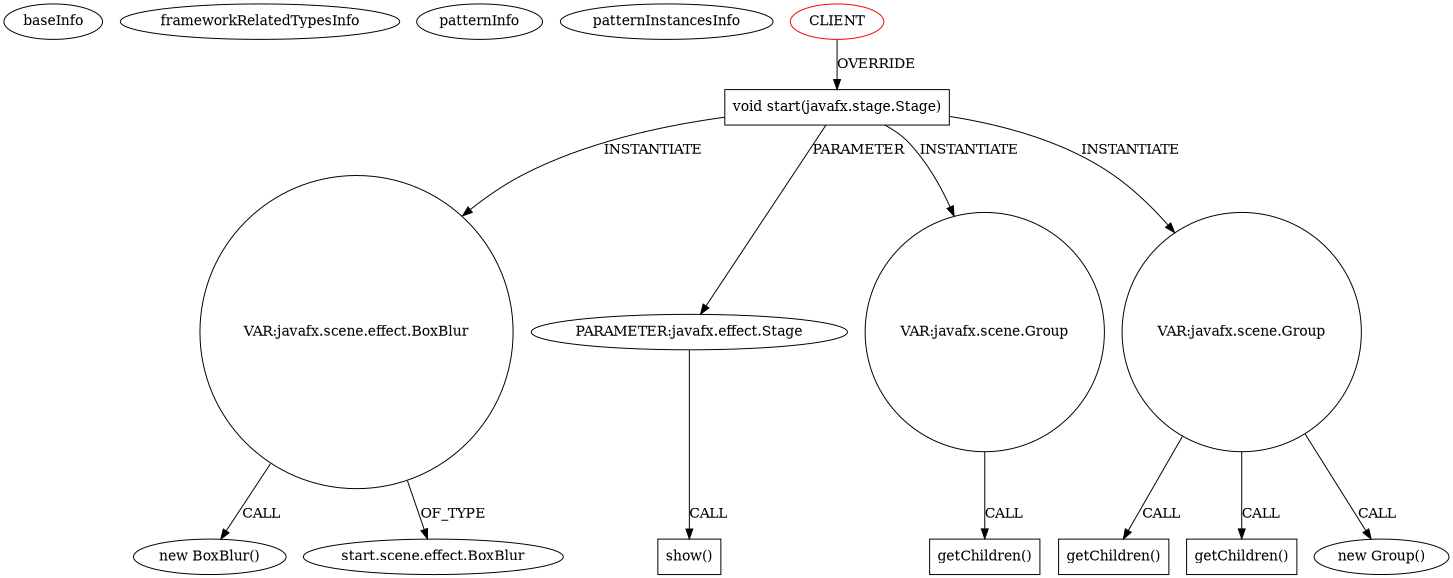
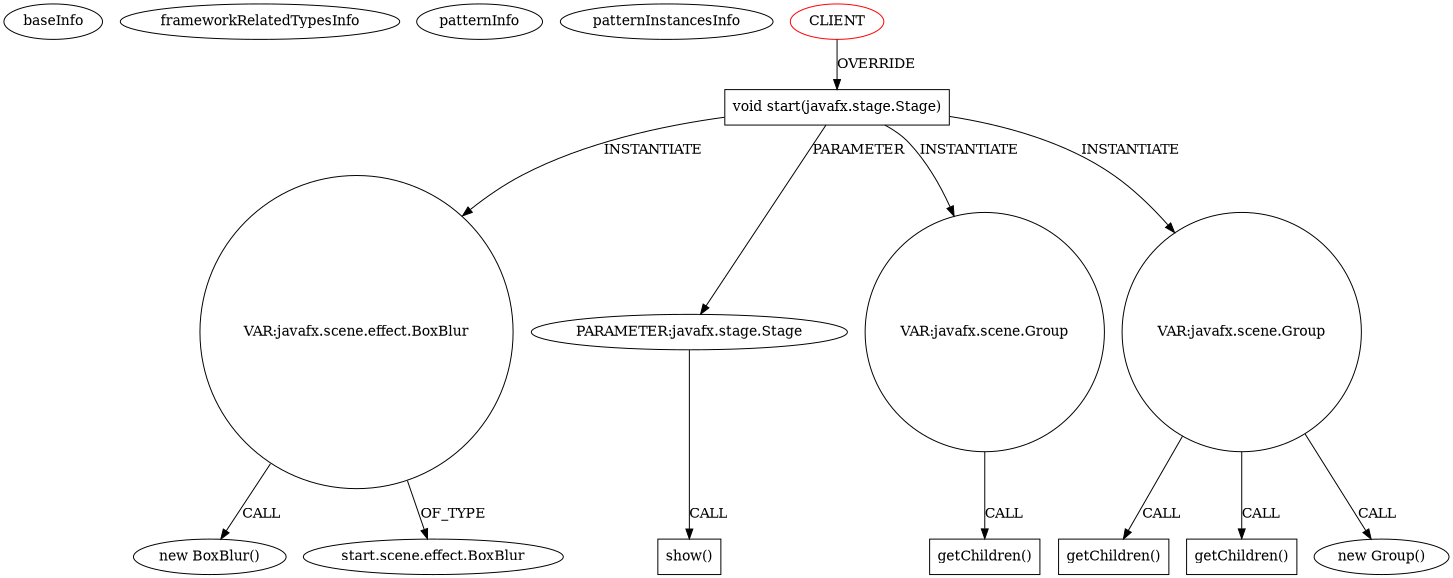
node "PARAMETER:javafx.effect.Stage": label "PARAMETER:javafx.effect.Stage" -> "PARAMETER:javafx.stage.Stage"
